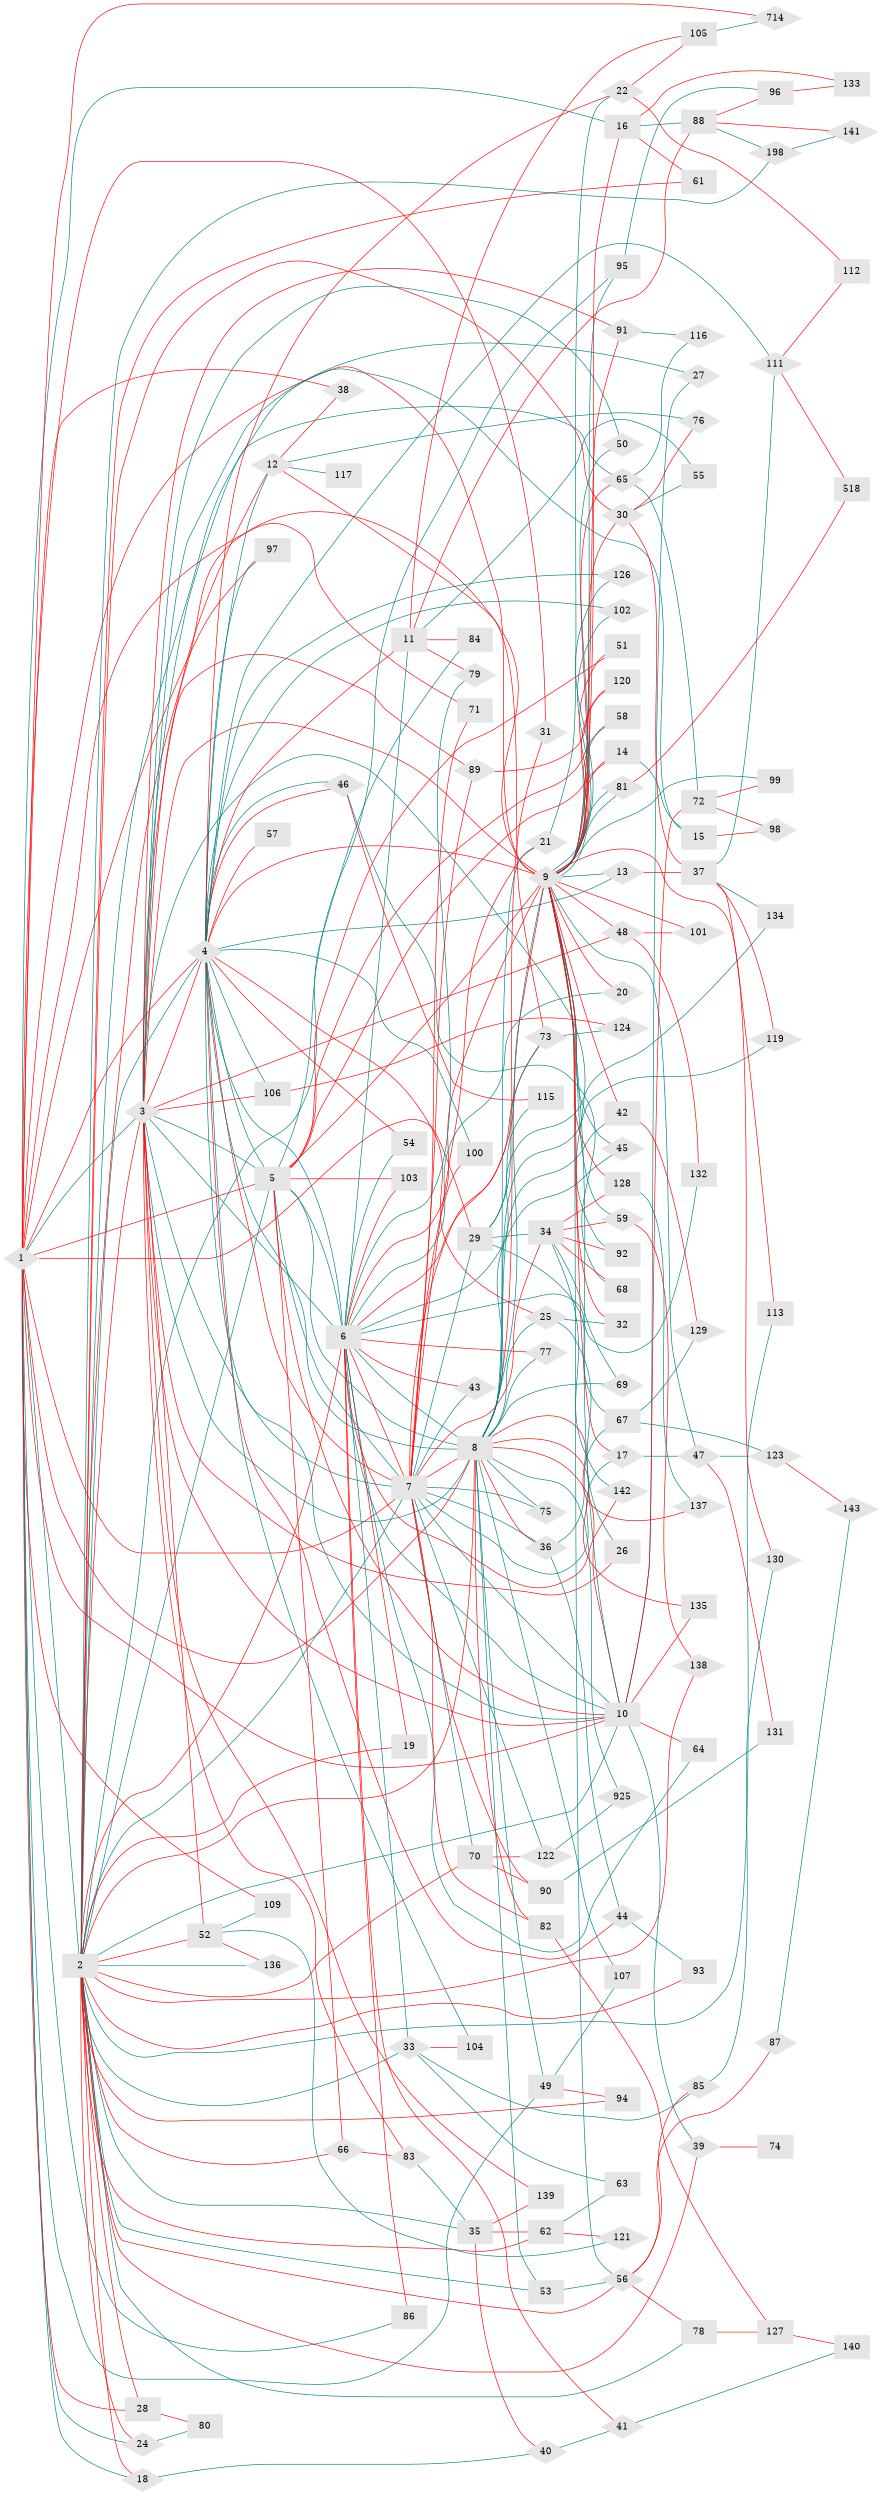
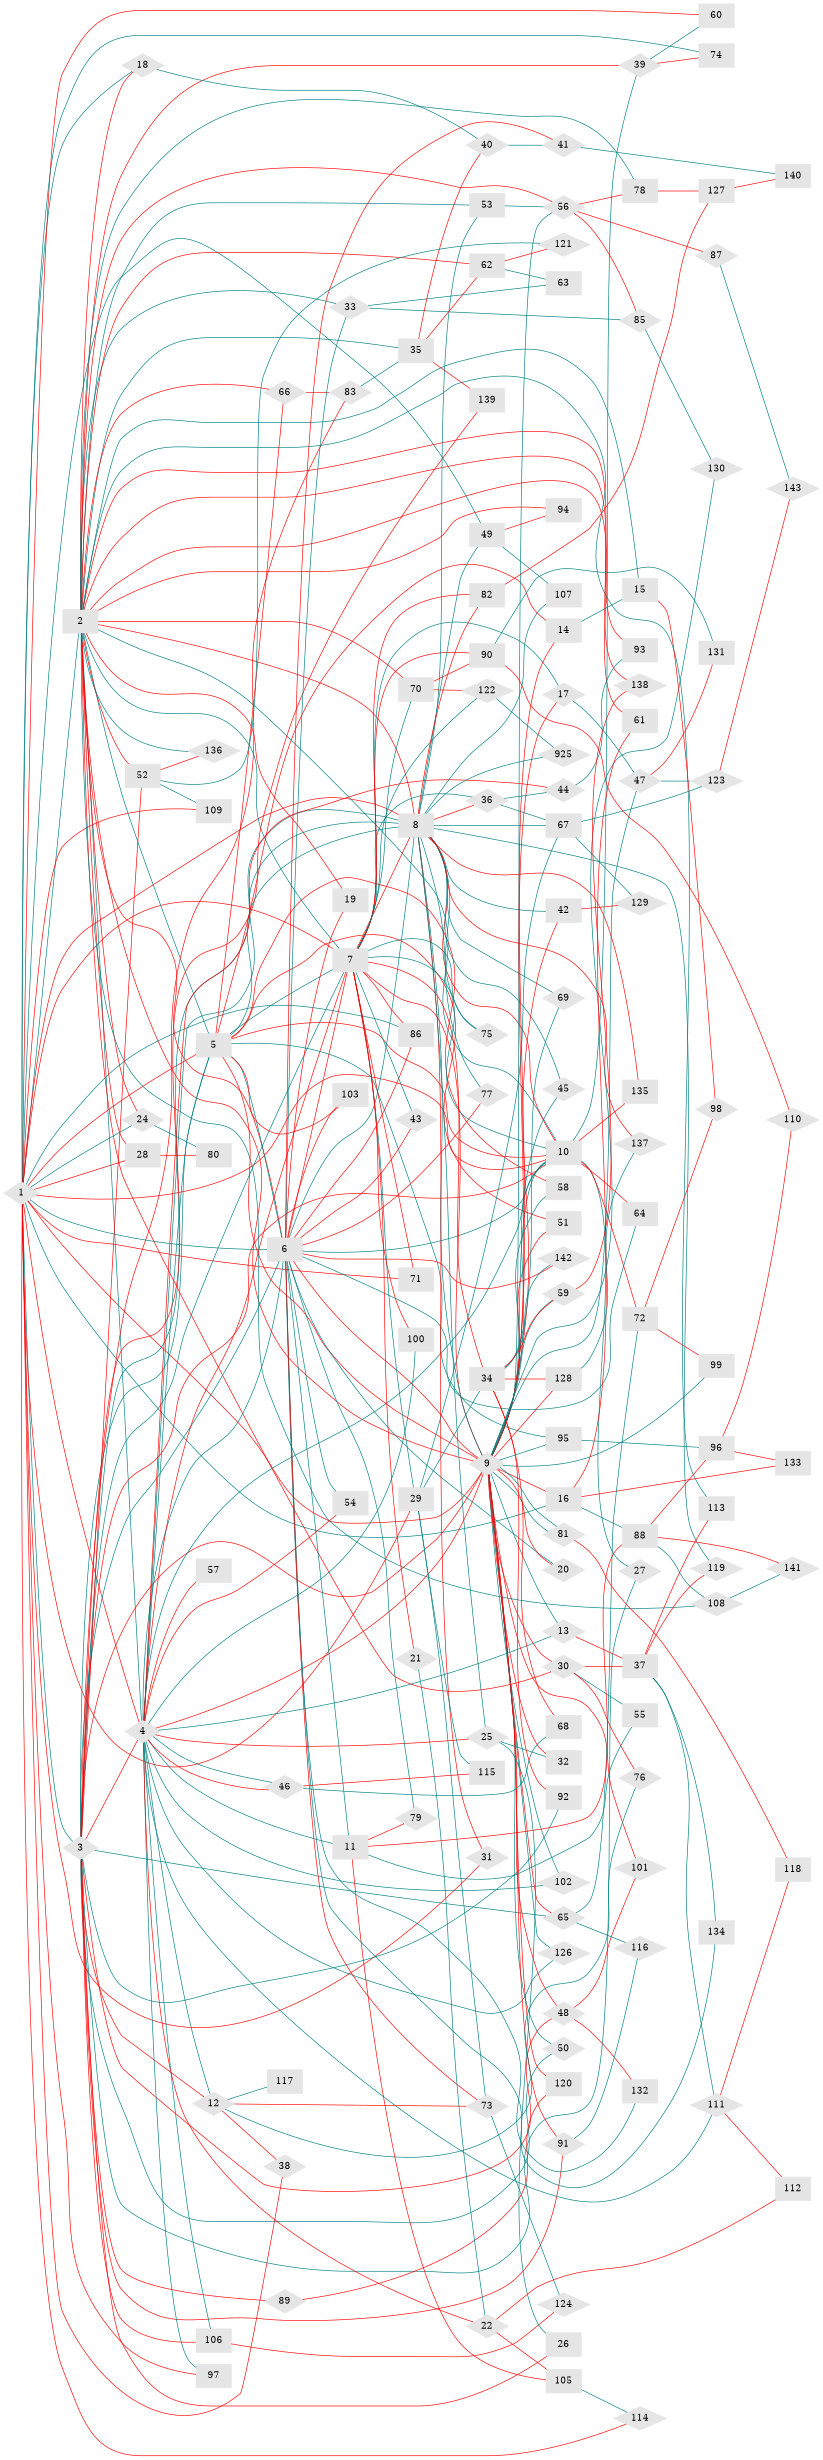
node "60": added
node "714": label "714" -> "114"
edge "74" -- "1": added
node "198": label "198" -> "108"
node "518": label "518" -> "118"
node "84": removed
edge "11" -- "4": color red -> teal
edge "89" -- "7": now "86" -- "7"
node "110": added
edge "9" -- "130": color red -> teal
edge "21" -- "8": now "67" -- "8"
edge "1" -- "6": added
edge "3" -- "2": removed
node "104": removed
